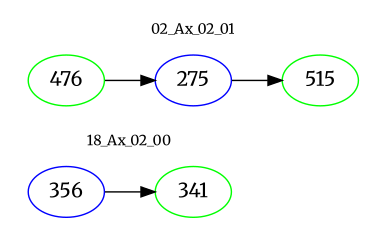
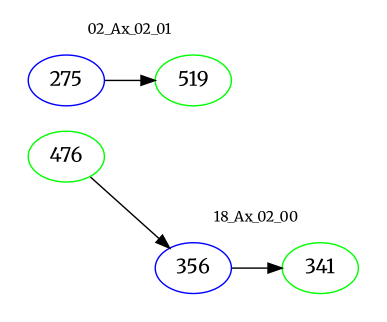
edge "476" -> "275": now "476" -> "356"
node "515": label "515" -> "519"
